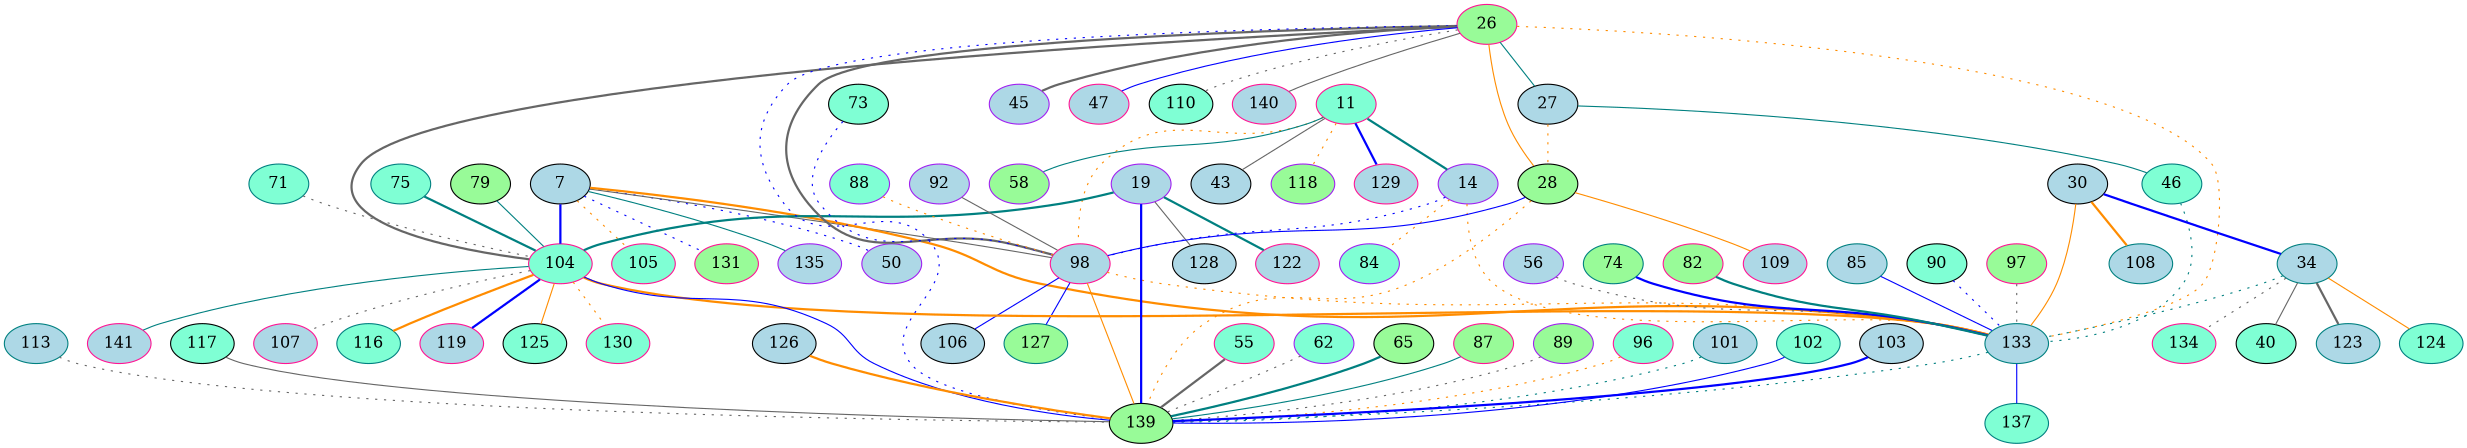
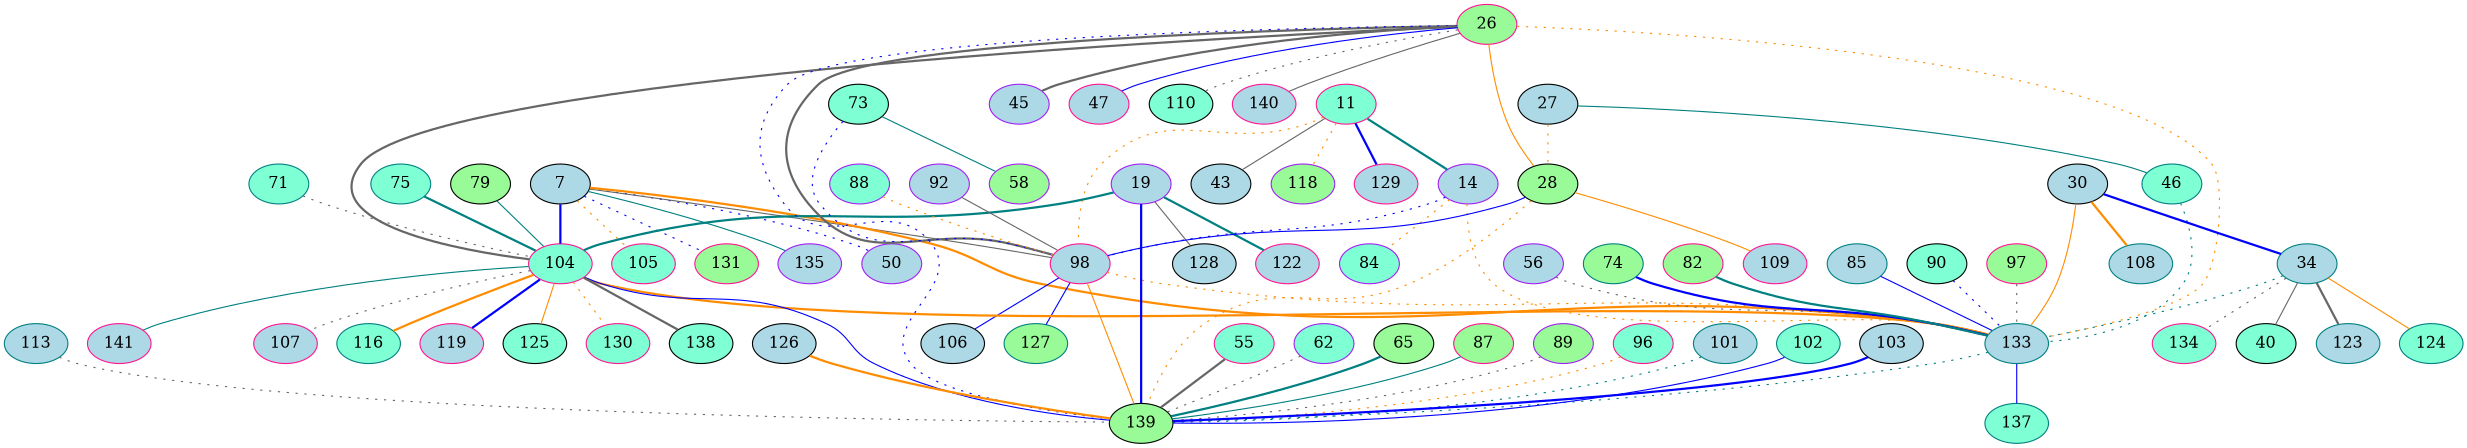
edge "26" -- "27": removed
edge "11" -- "58": now "73" -- "58"
node "117": removed
node "138": added
